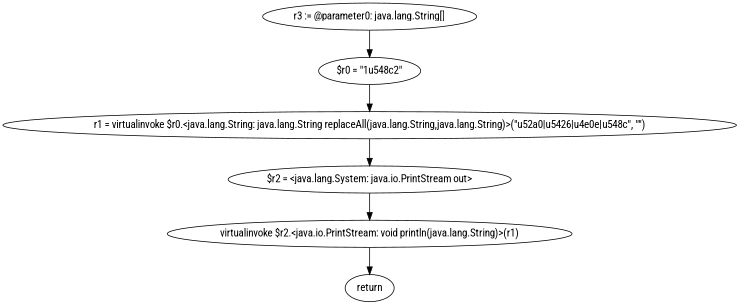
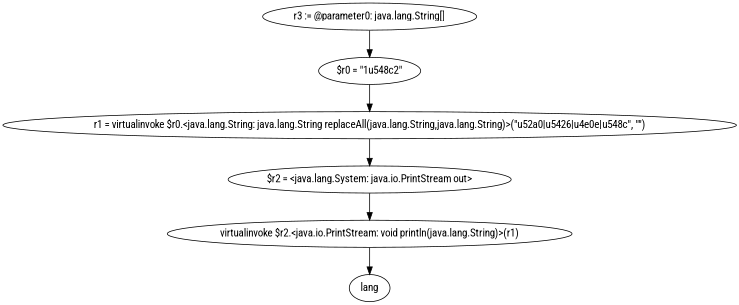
node "return": label "return" -> "lang"
